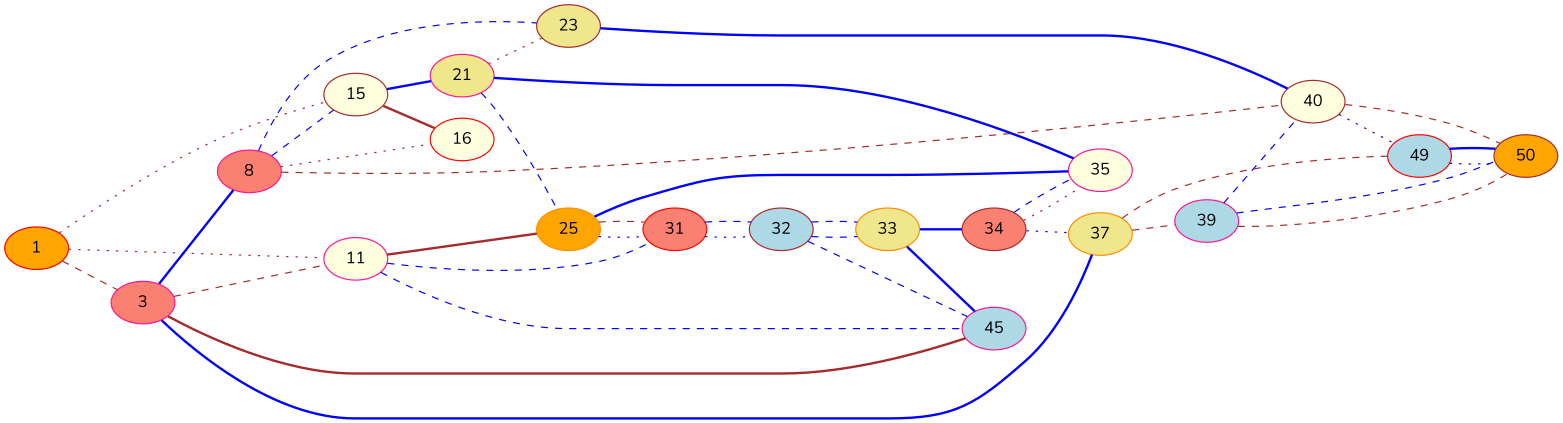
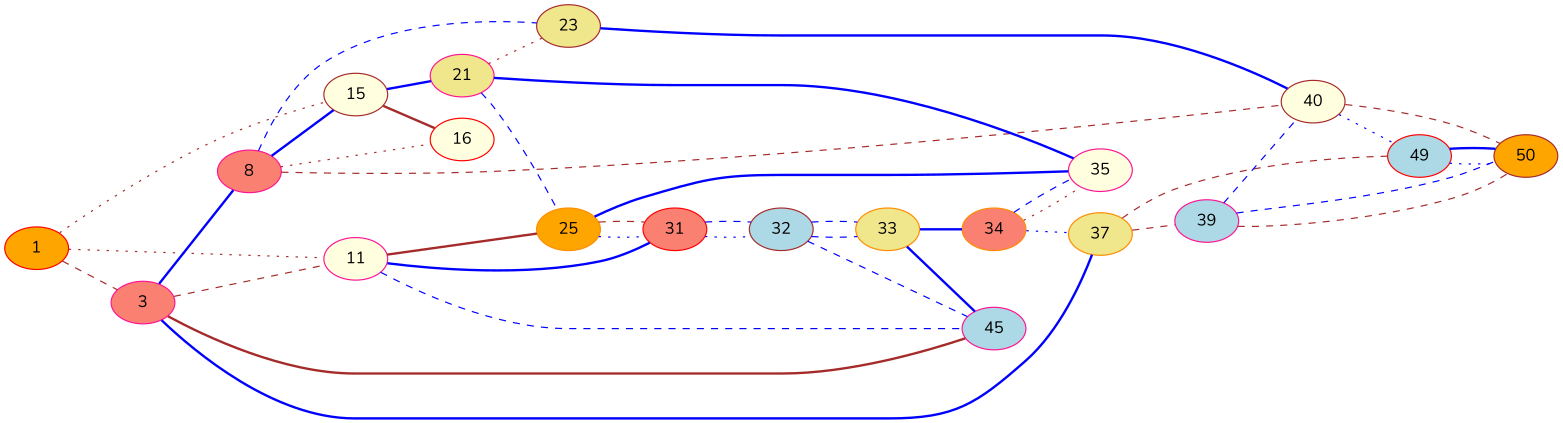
edge "15" -- "8": style dashed -> bold
node "34": color brown -> darkorange
edge "31" -- "11": style dashed -> bold
